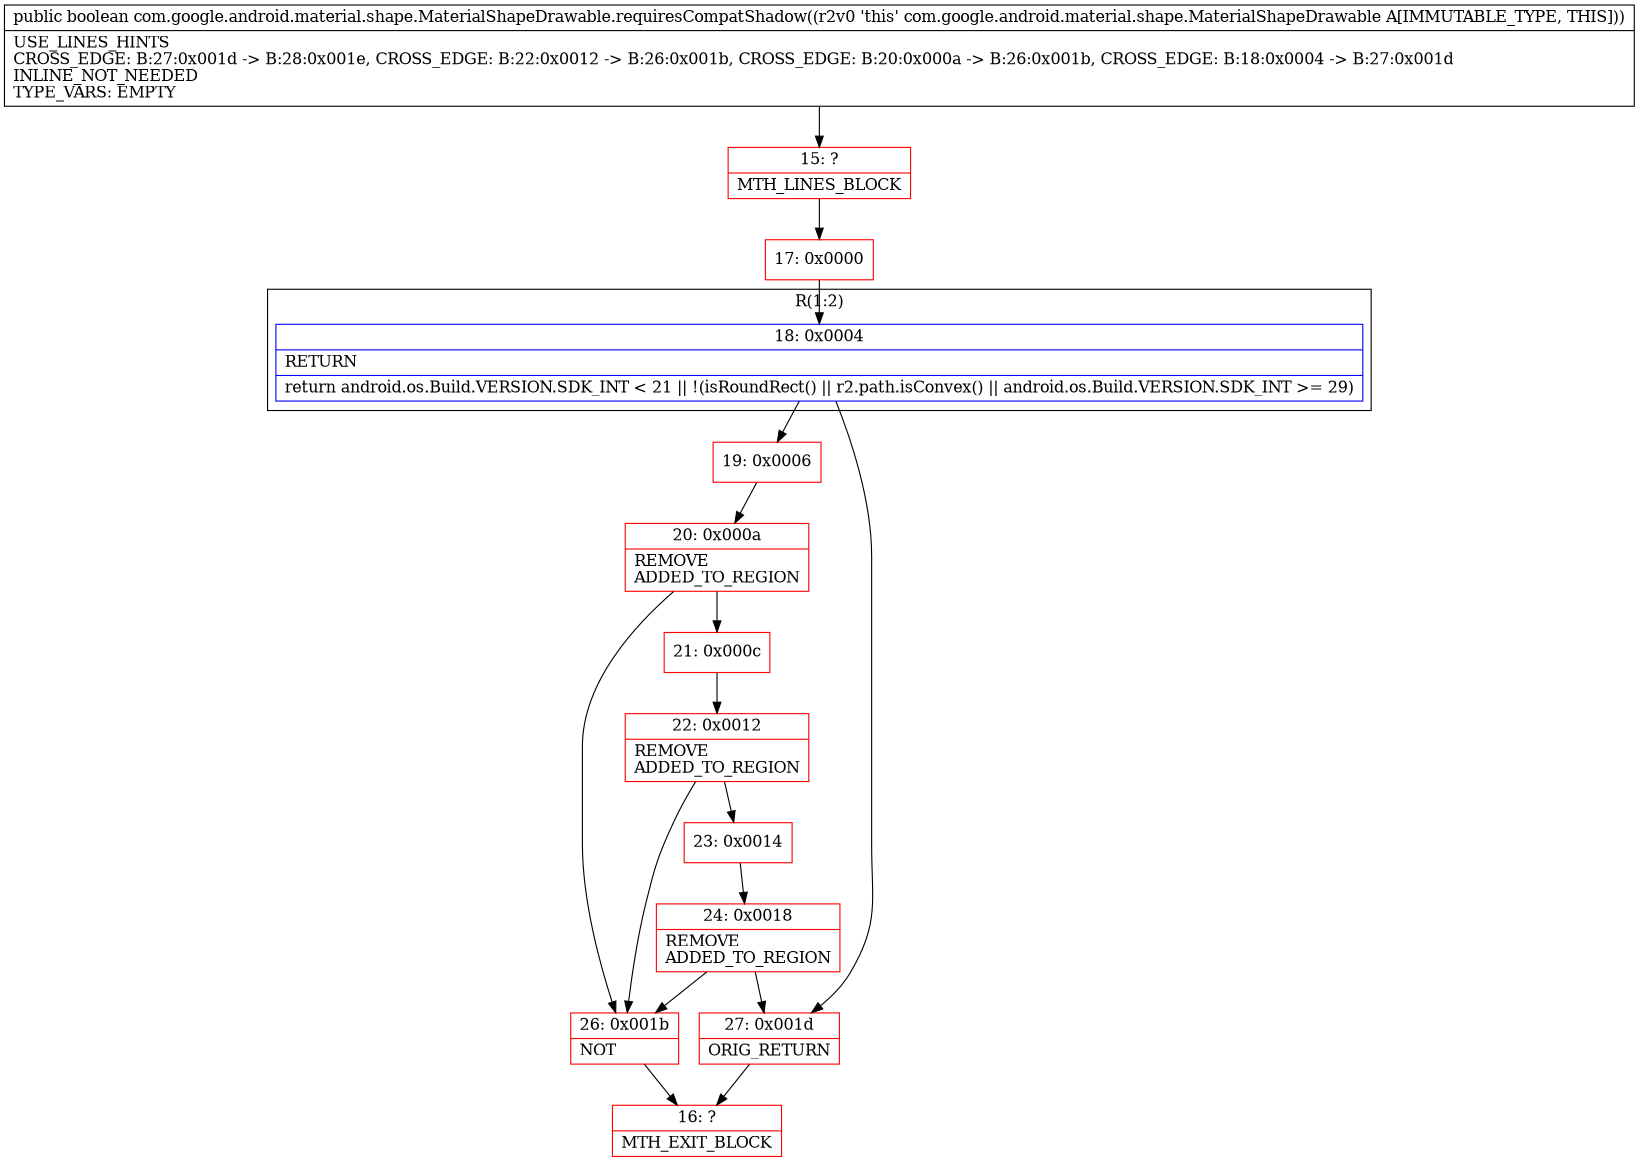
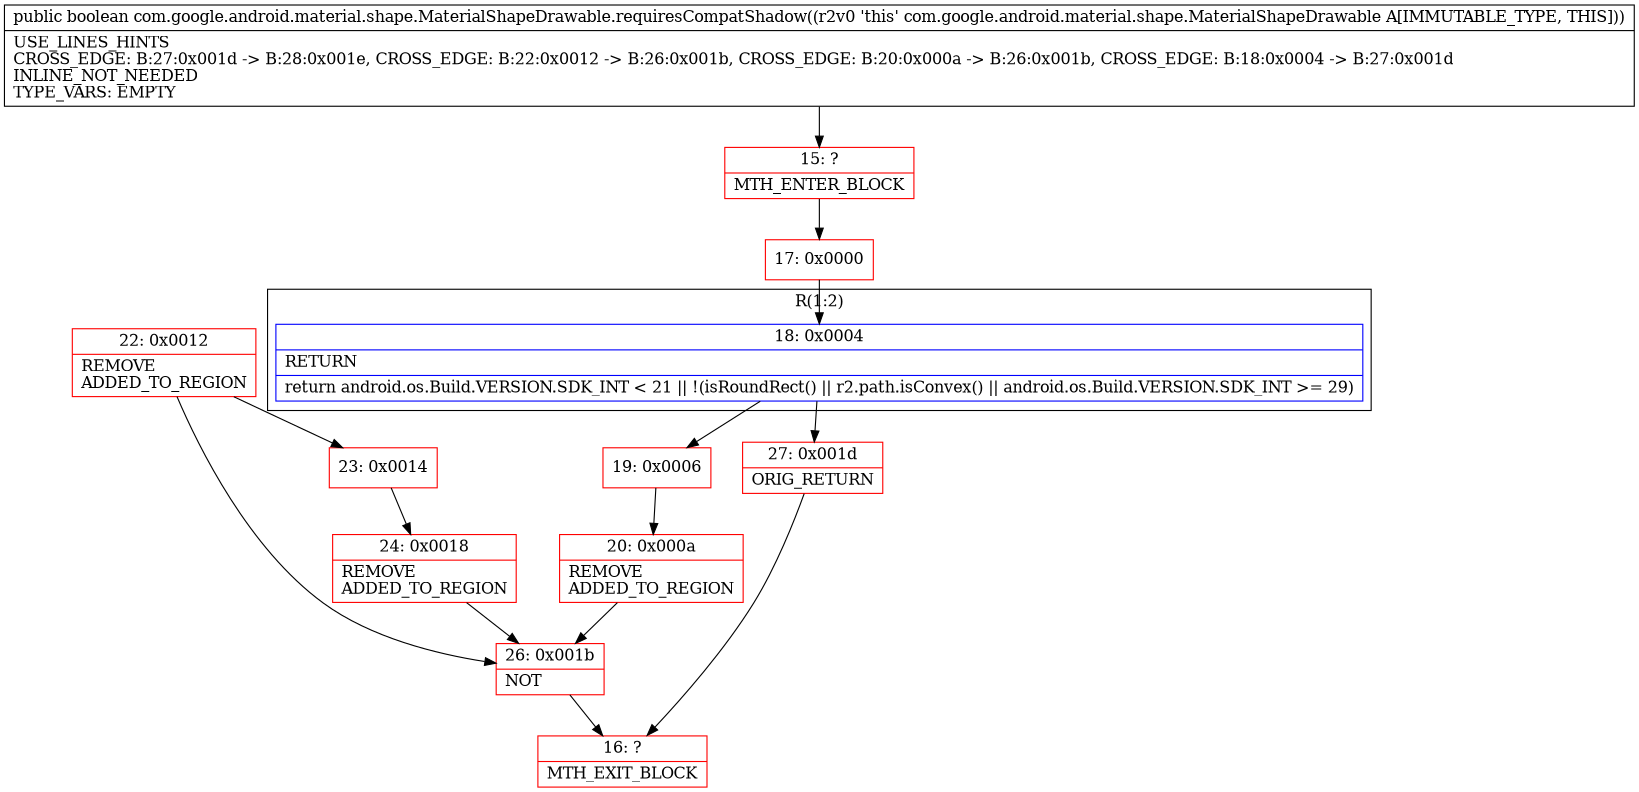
node "15: ?": text "MTH_LINES_BLOCK" -> "MTH_ENTER_BLOCK"
node "21: 0x000c": removed
edge "24: 0x0018" -> "27: 0x001d": removed
